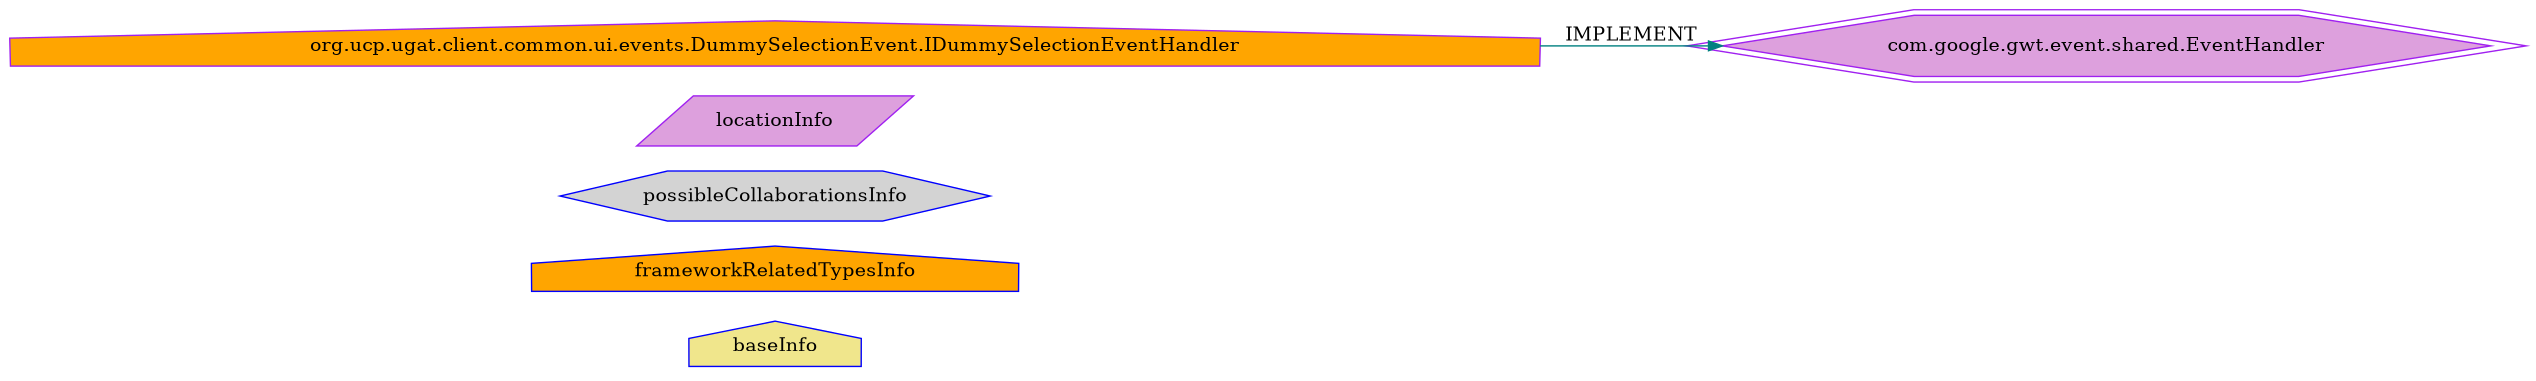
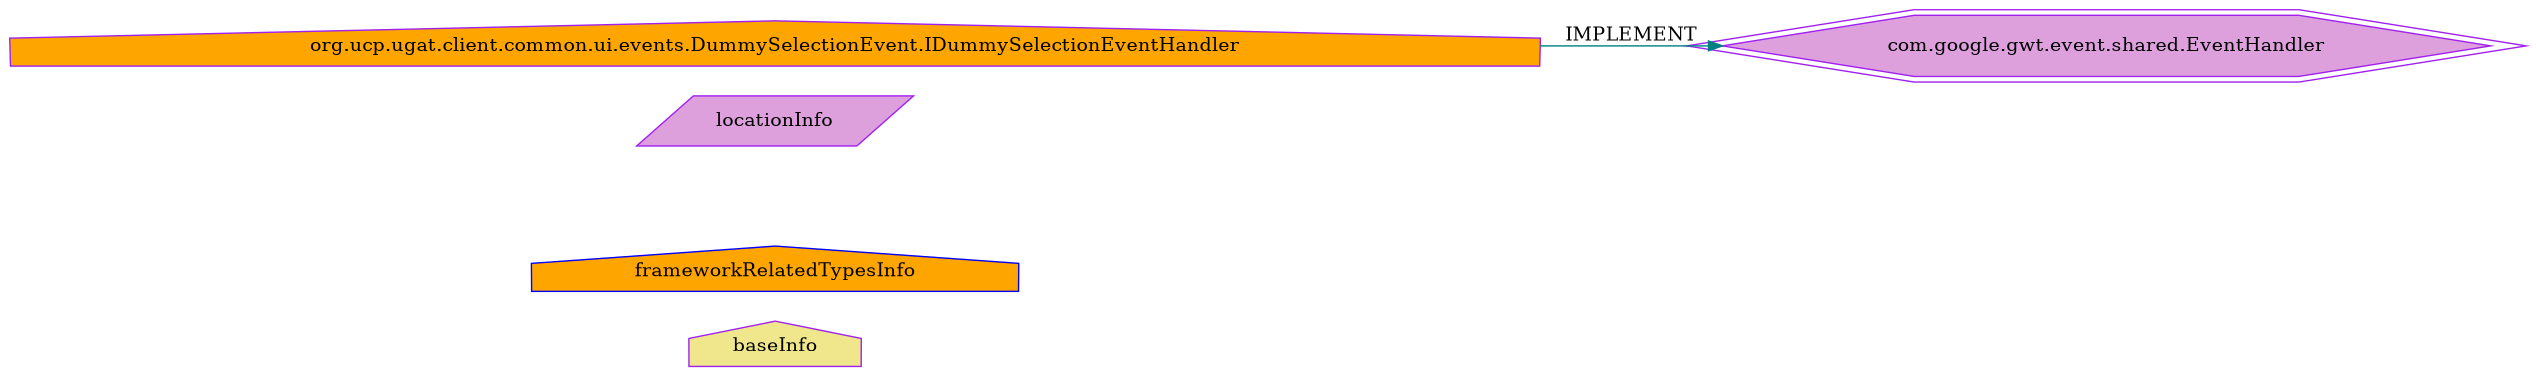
node "possibleCollaborationsInfo": removed
node "baseInfo": color blue -> purple
